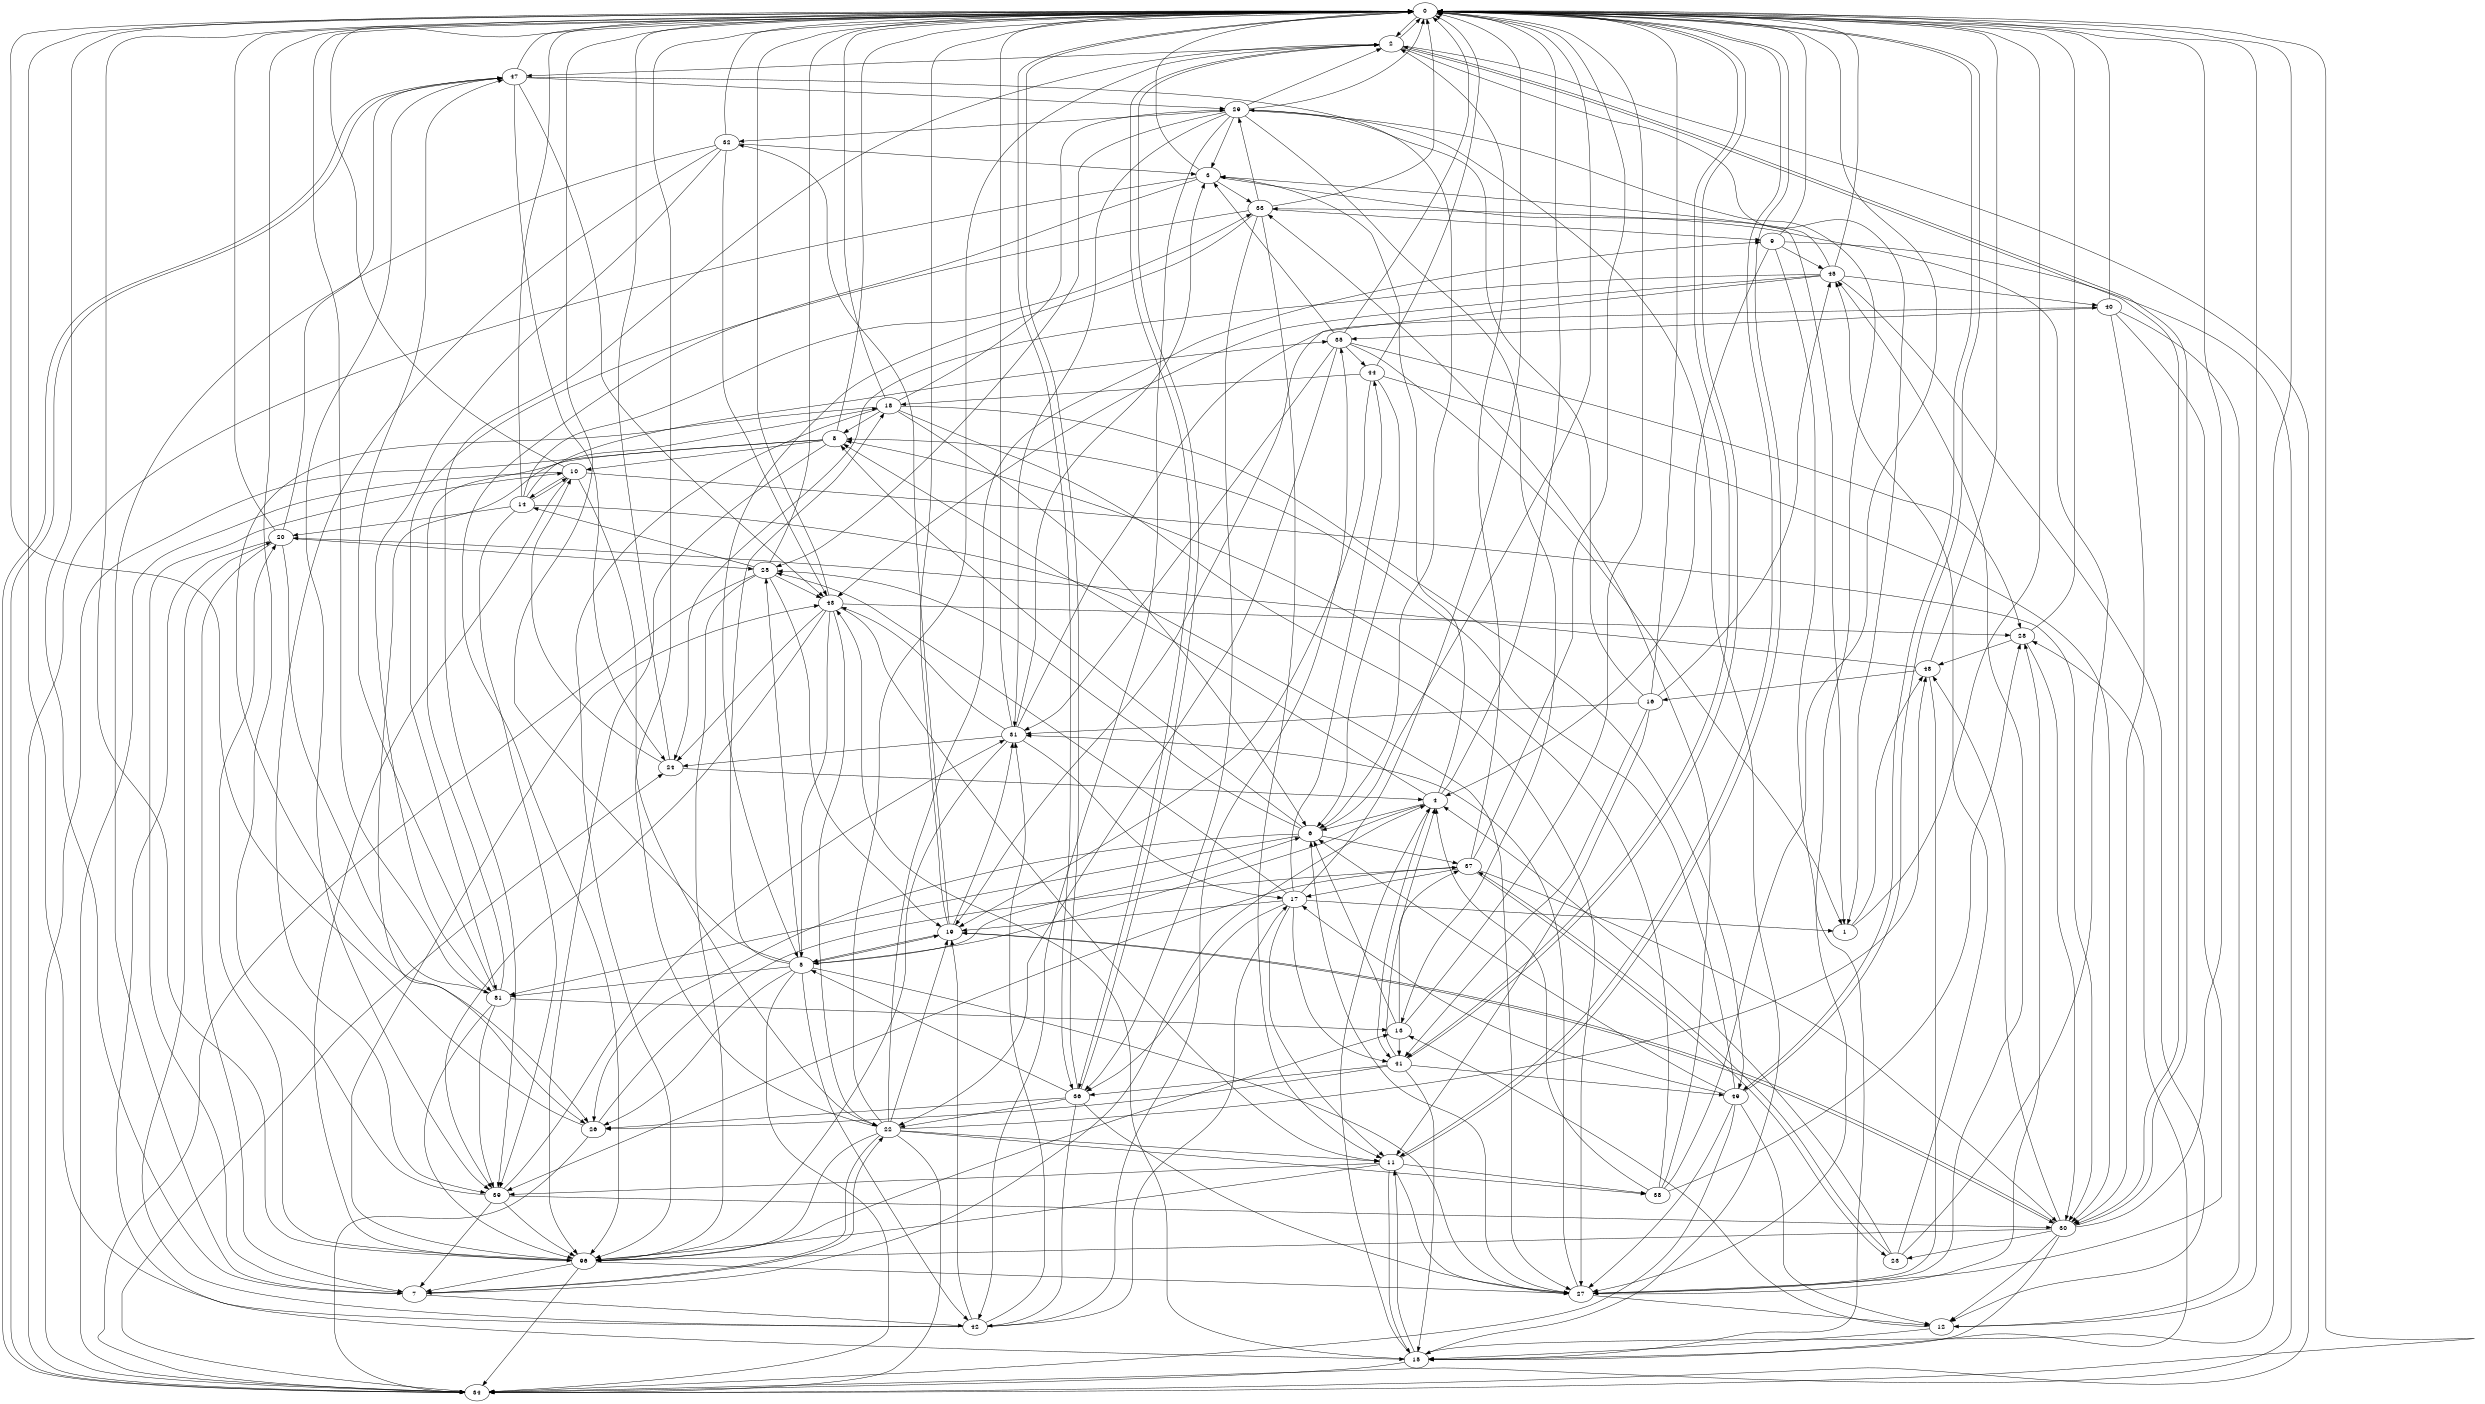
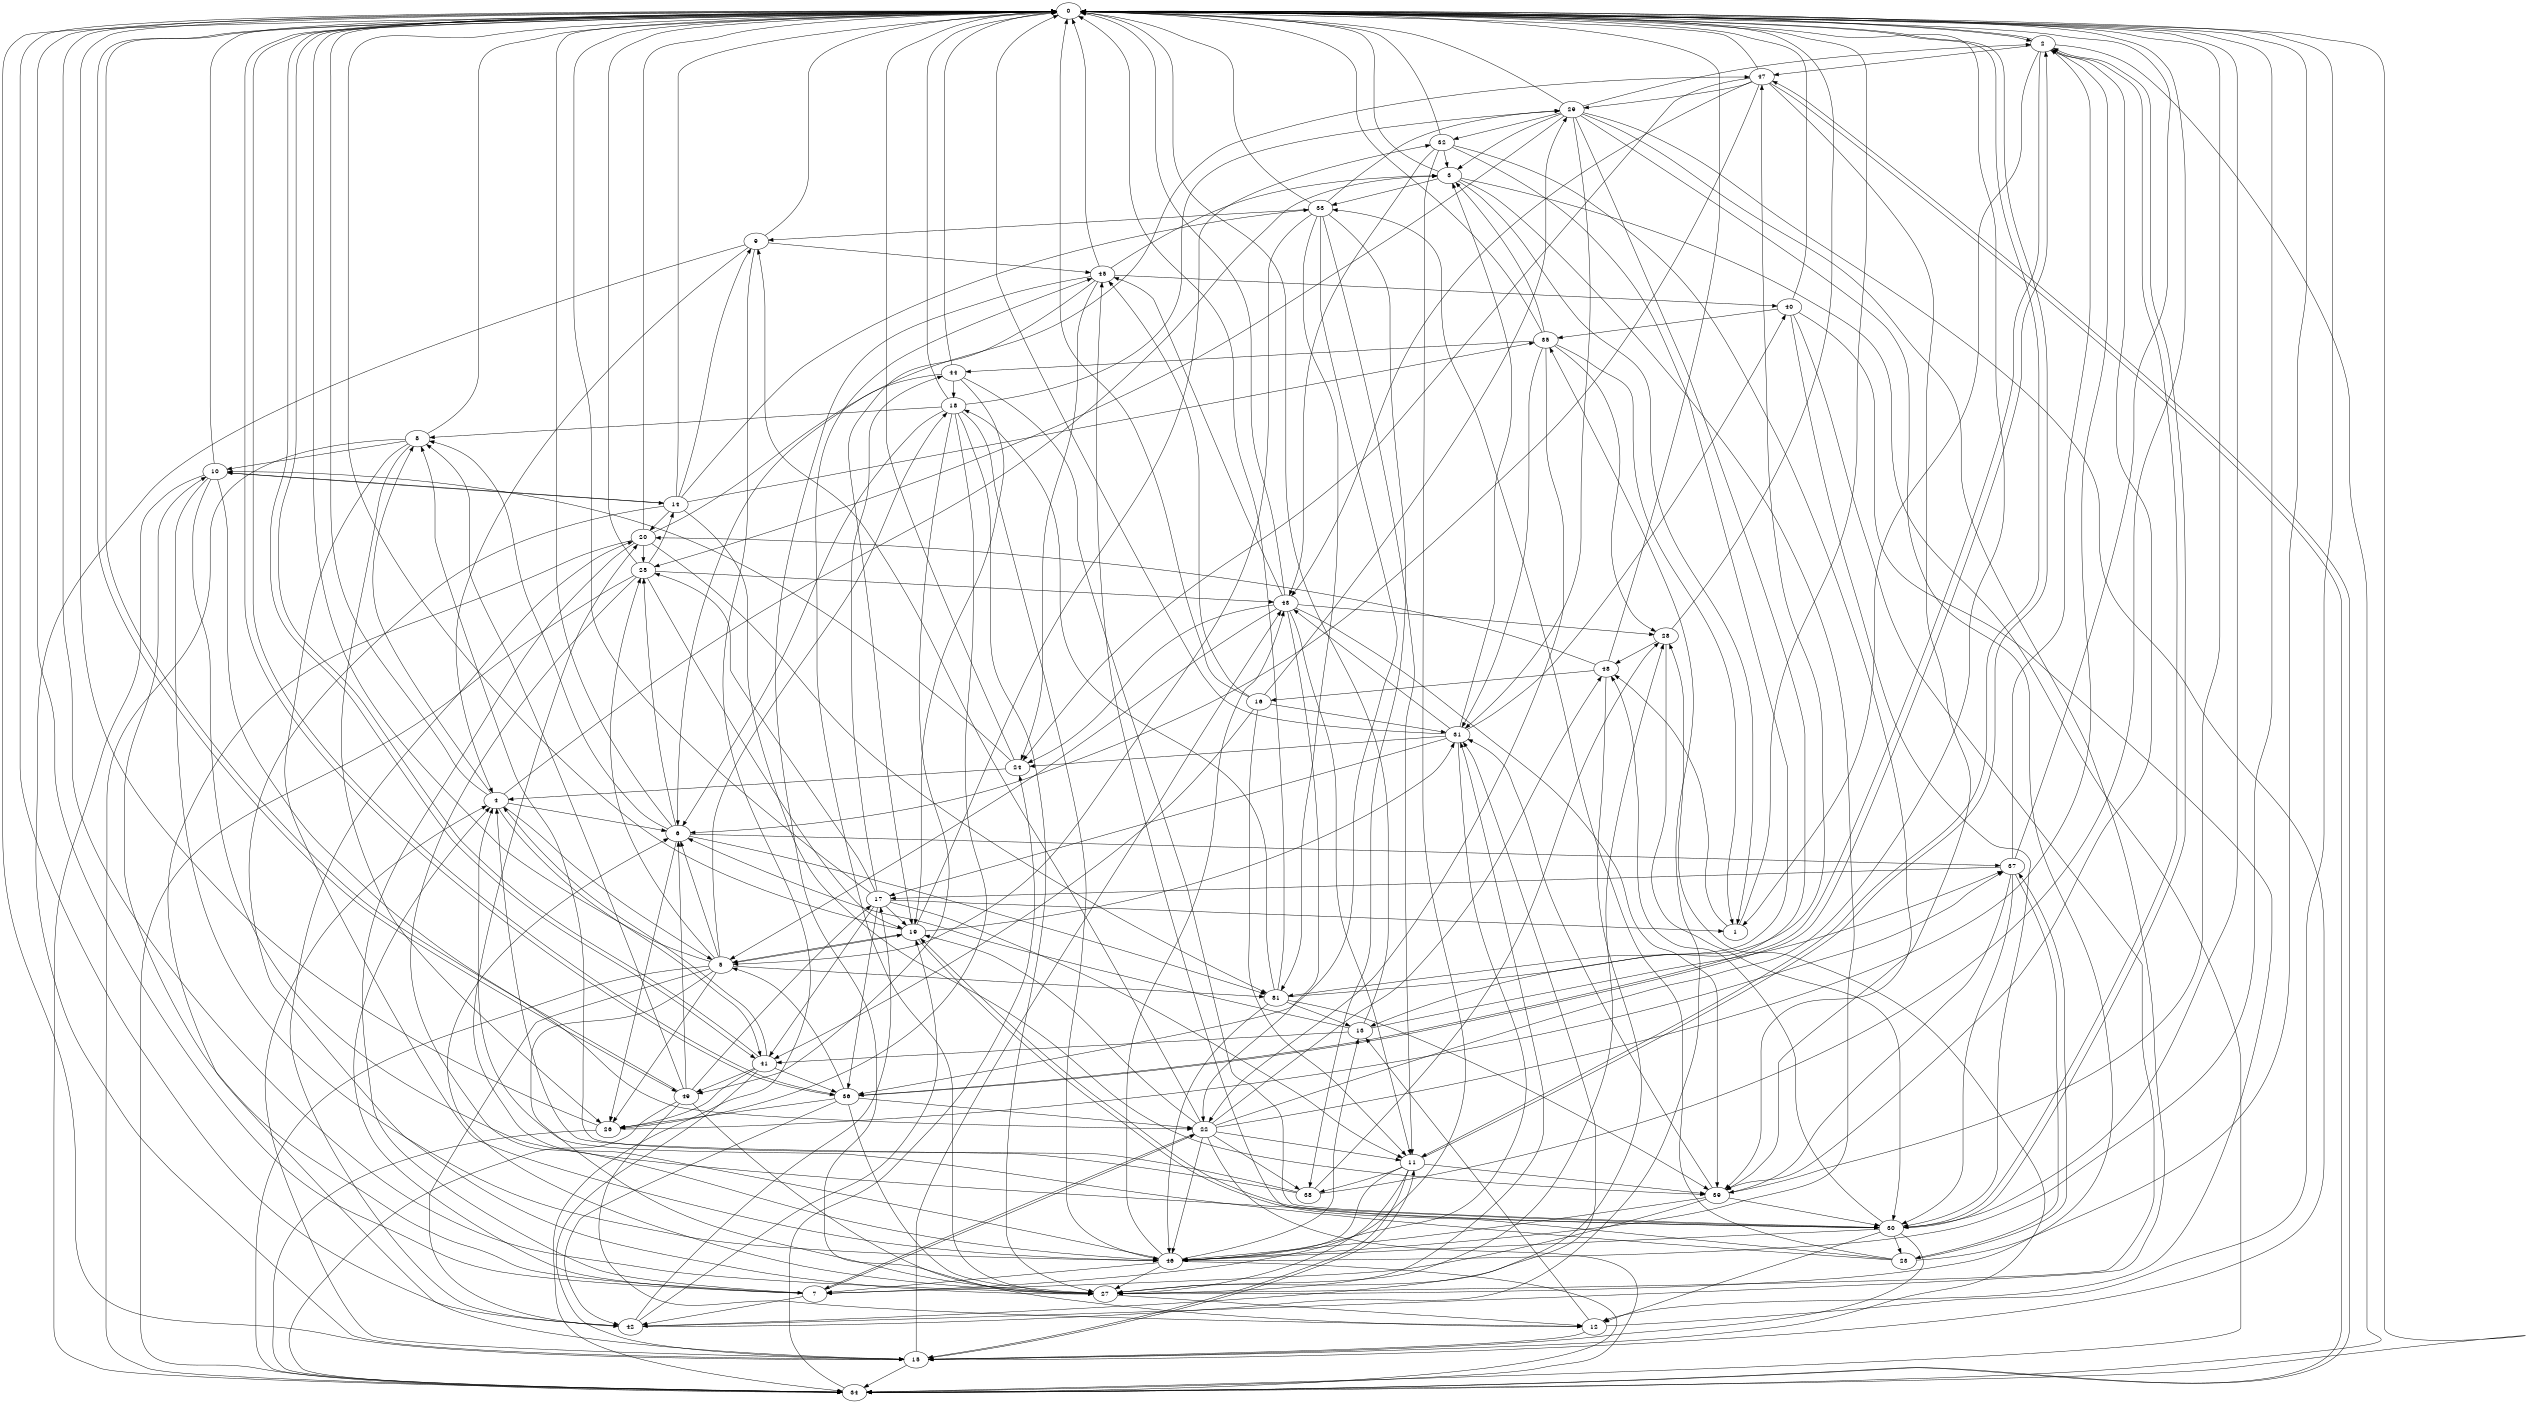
edge "23" -> "0": added
edge "45" -> "43": reversed
edge "14" -> "9": added
edge "27" -> "0": added
edge "38" -> "33": reversed
node "96": label "96" -> "46"
